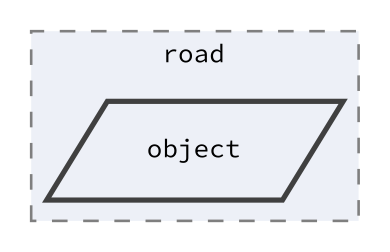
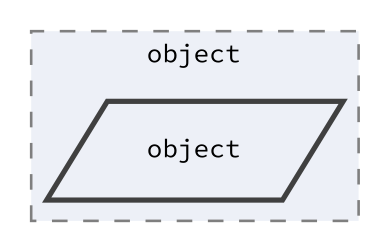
cluster "road": label "road" -> "object"
